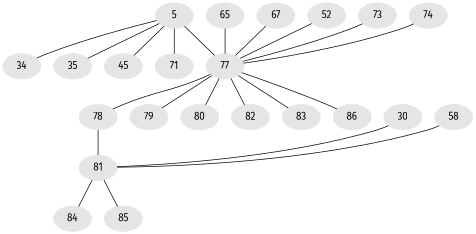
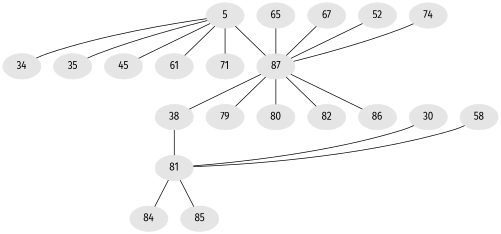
node "73": removed
node "61": added
node "77": label "77" -> "87"
node "78": label "78" -> "38"
node "83": removed
